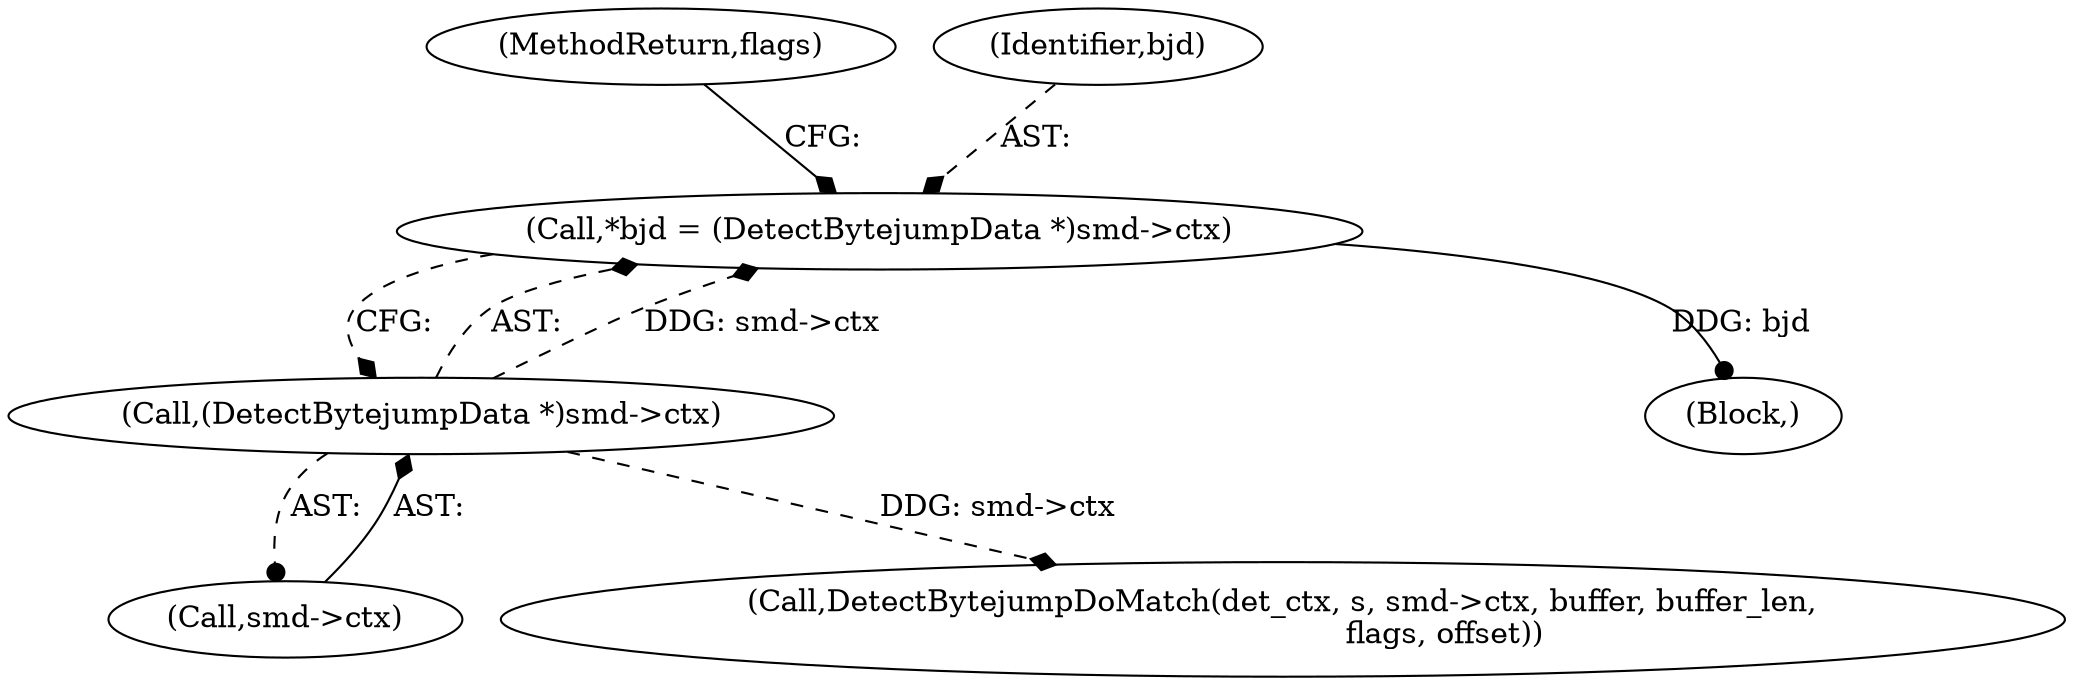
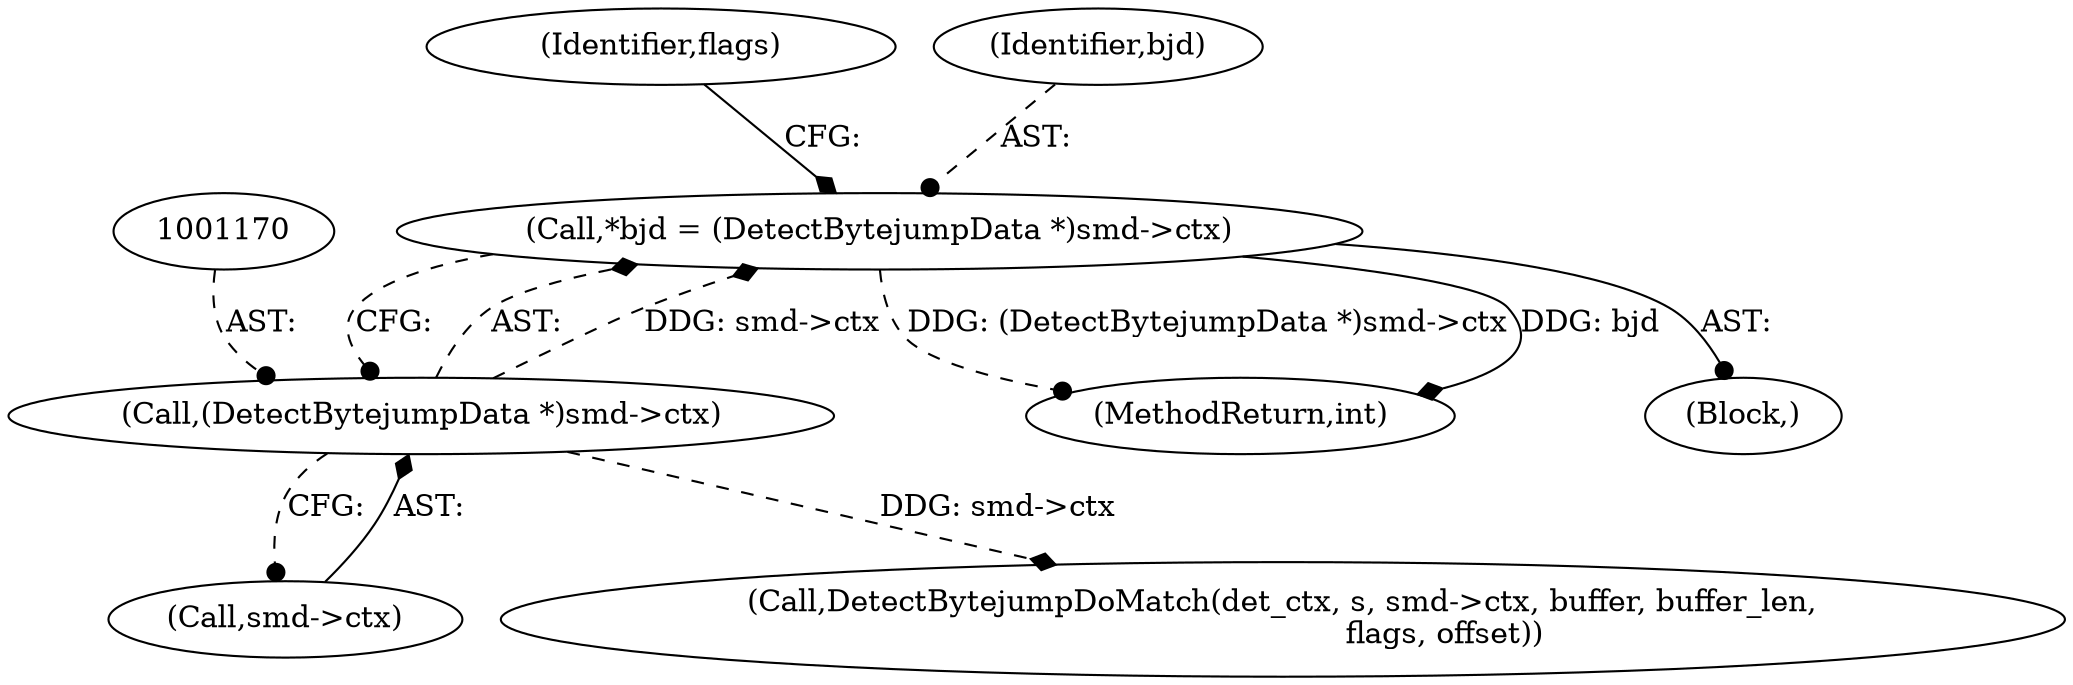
node "(MethodReturn,flags)": label "(MethodReturn,flags)" -> "(Identifier,flags)"
edge "(Identifier,bjd)" -> "(Call,*bjd = (DetectBytejumpData *)smd->ctx)": arrowhead diamond -> dot
node "1001170": added
edge "(Call,*bjd = (DetectBytejumpData *)smd->ctx)" -> "(Call,(DetectBytejumpData *)smd->ctx)": arrowhead diamond -> dot
edge "(Call,*bjd = (DetectBytejumpData *)smd->ctx)" -> "(Block,)": label "DDG: bjd" -> "AST: "
node "(MethodReturn,int)": added
edge "(Call,(DetectBytejumpData *)smd->ctx)" -> "(Call,smd->ctx)": label "AST: " -> "CFG: "
